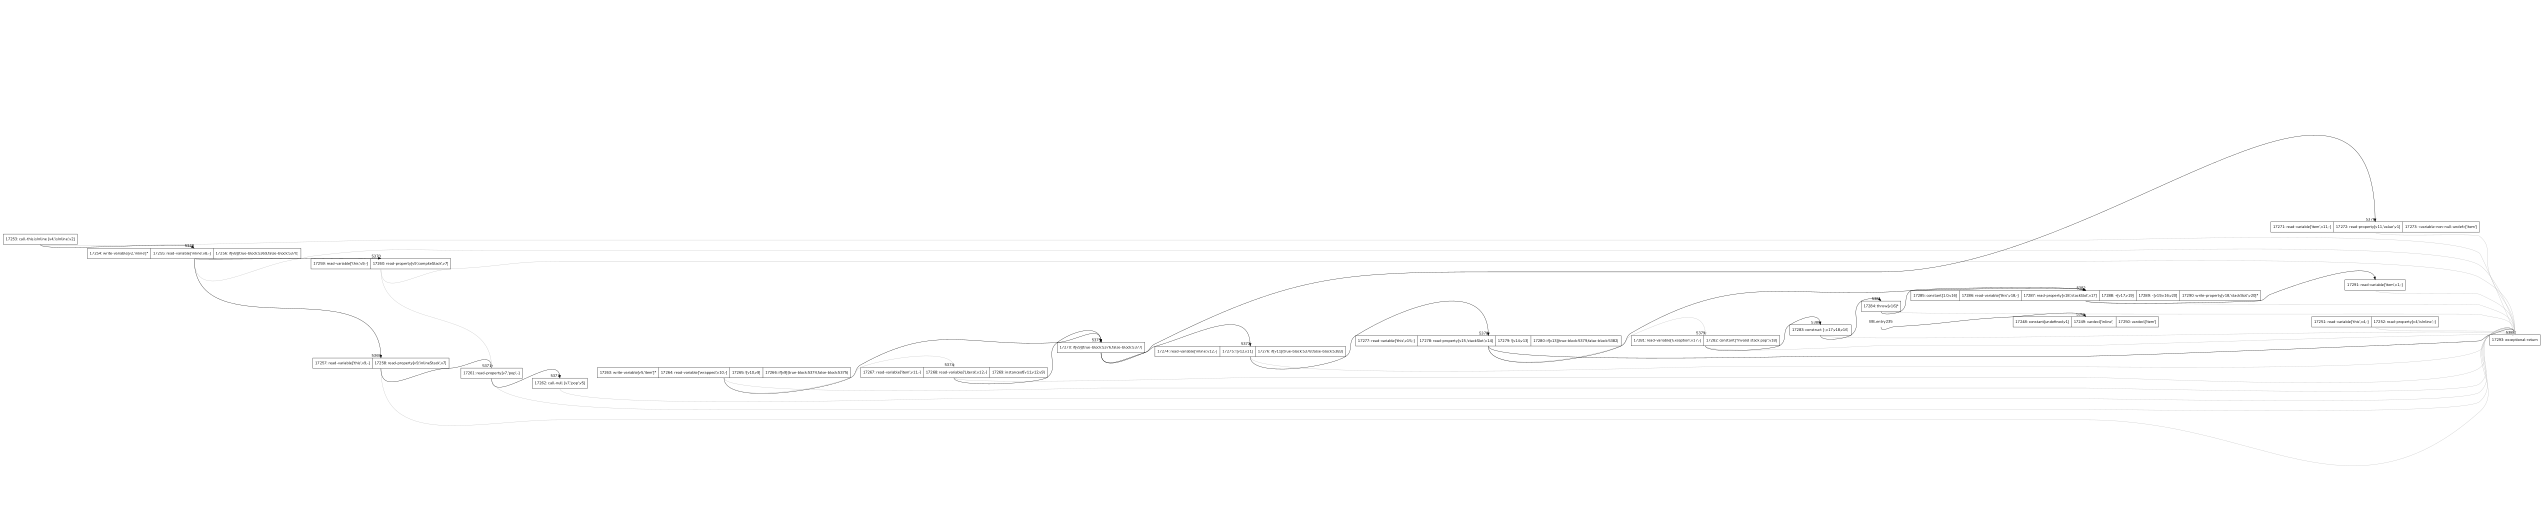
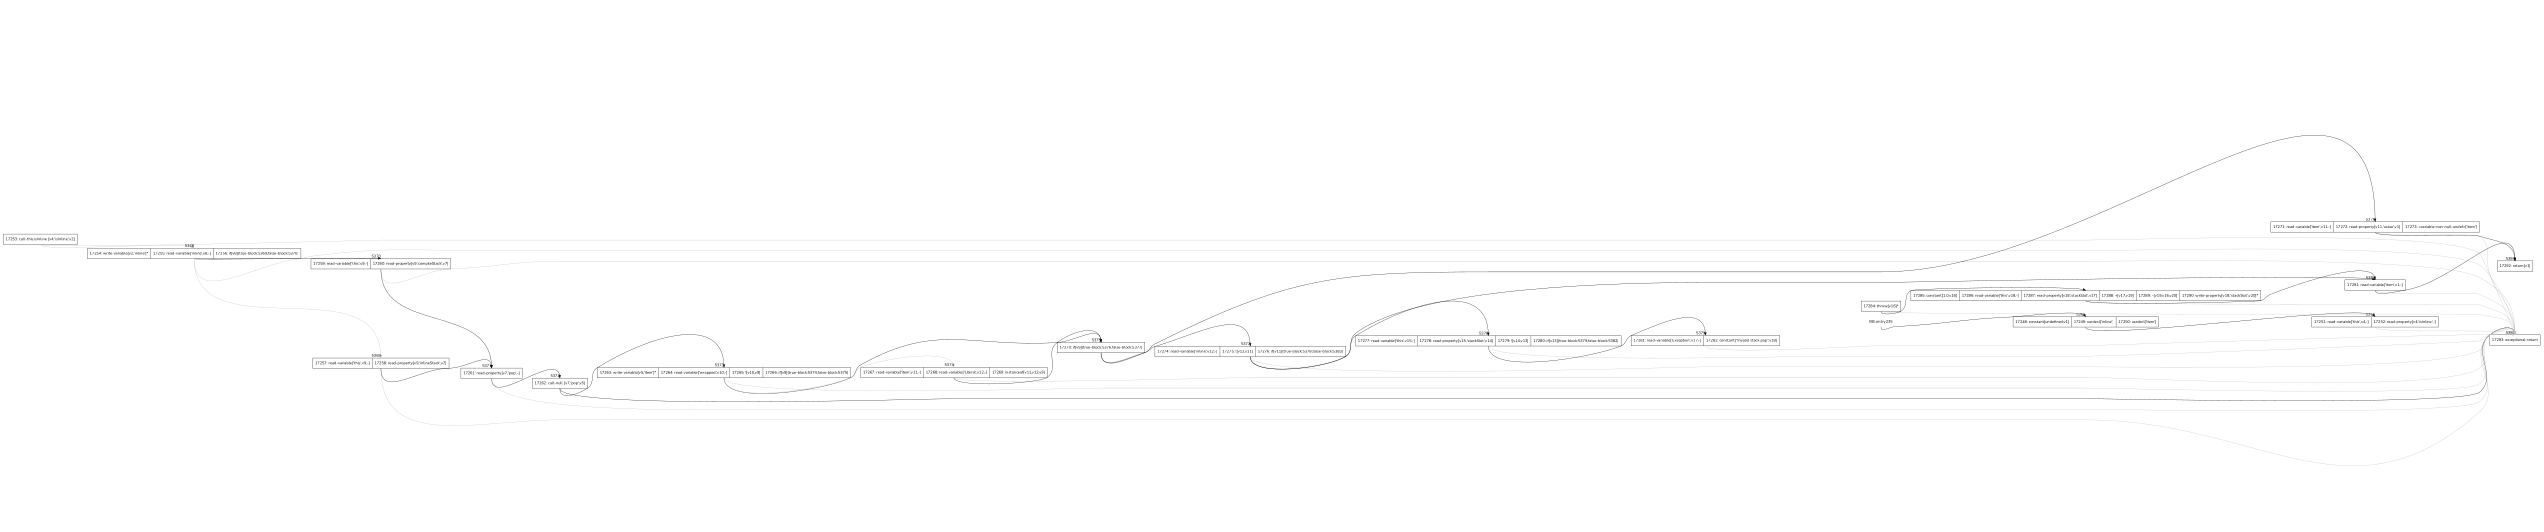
edge "17253: call-this.isInline [v4,'isInline',v2]" -> "17254: write-variable[v2,'inline']*": color black -> gray
node "17292: return[v1]": added
edge "17274: read-variable['inline',v12,-]" -> "17291: read-variable['item',v1,-]": added
edge "17277: read-variable['this',v15,-]" -> "17285: constant[1.0,v16]": removed
edge "17254: write-variable[v2,'inline']*" -> "17257: read-variable['this',v9,-]": color black -> gray
edge "17259: read-variable['this',v9,-]" -> "17261: read-property[v7,'pop',-]": color gray -> black
edge "17248: constant[undefined,v1]" -> "17251: read-variable['this',v4,-]": added
node "17283: construct [-,v17,v18,v16]": removed
edge "17277: read-variable['this',v15,-]" -> "17281: read-variable['Exception',v17,-]": color gray -> black
edge "17262: call-null [v7,'pop',v5]" -> "17263: write-variable[v5,'item']*": added
edge "17277: read-variable['this',v15,-]" -> "17293: exceptional-return": color black -> gray
edge "17262: call-null [v7,'pop',v5]" -> "17293: exceptional-return": color gray -> black
